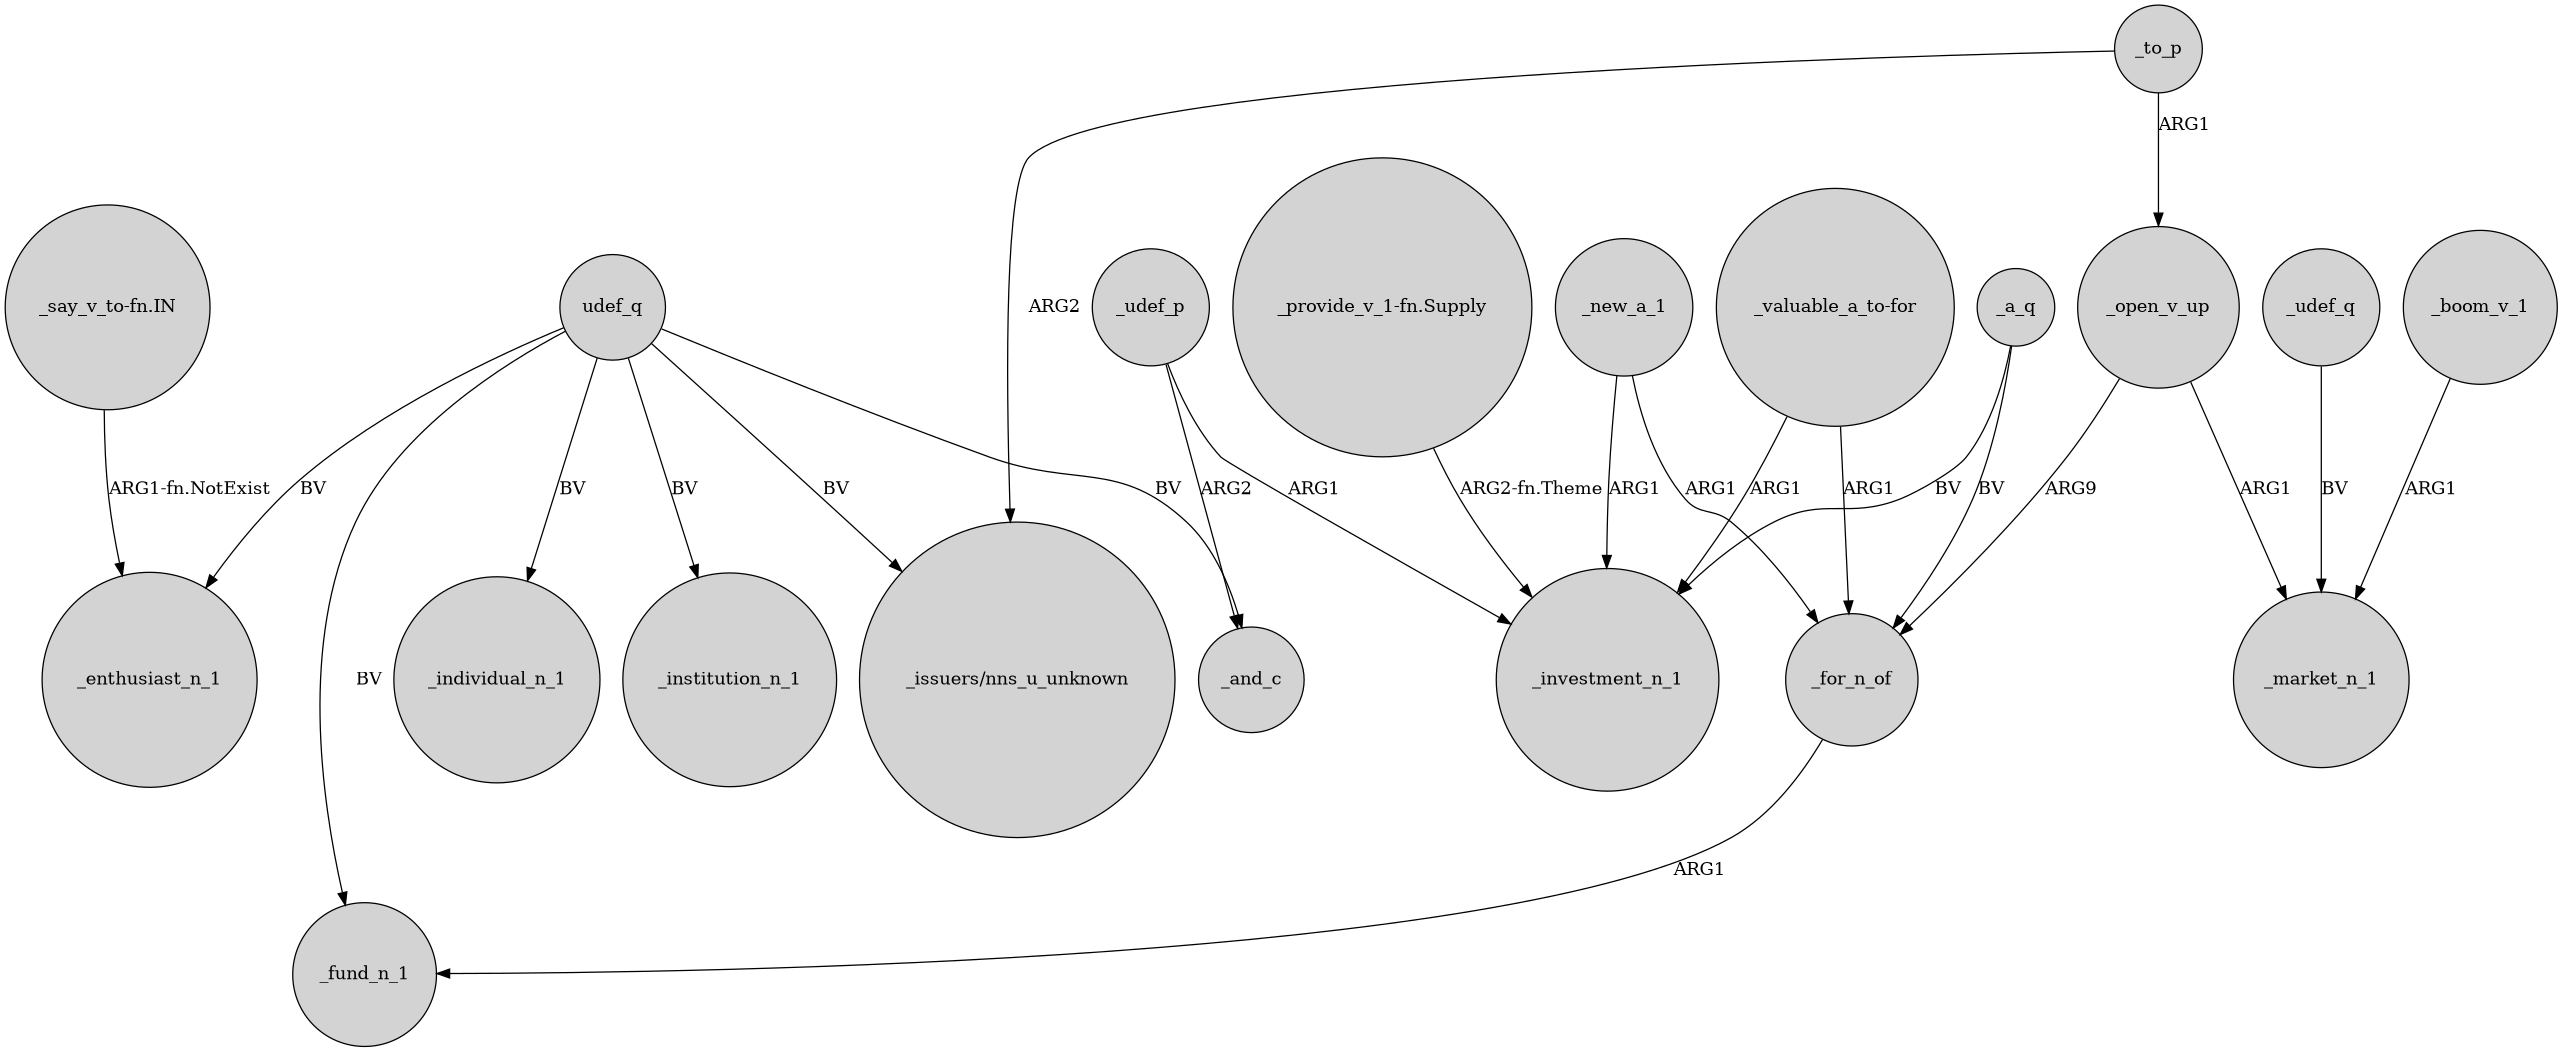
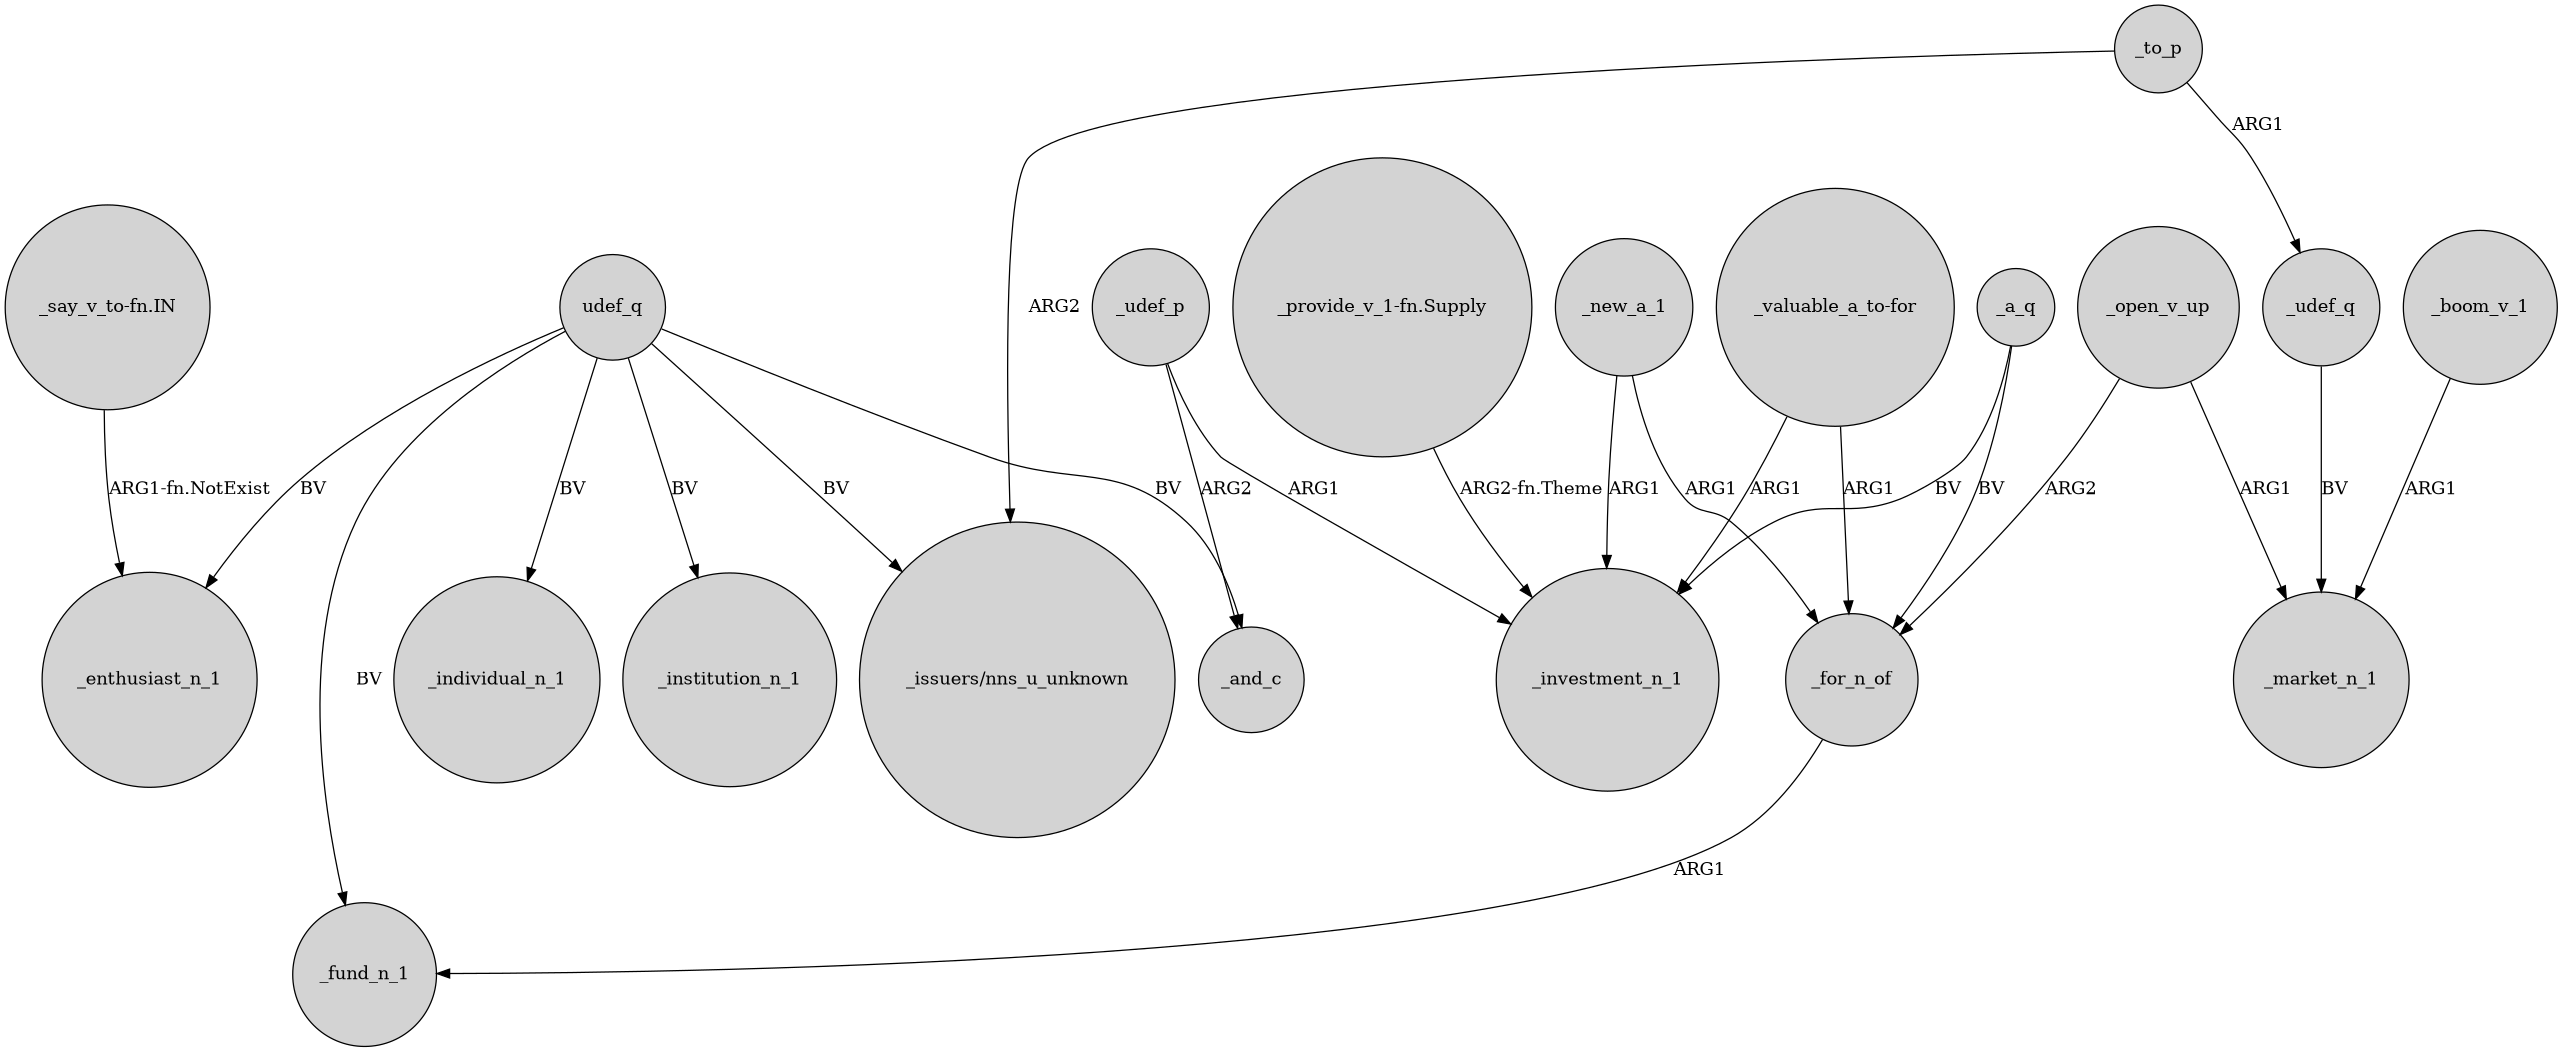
edge "_to_p" -> "_open_v_up": now "_to_p" -> "_udef_q"
edge "_open_v_up" -> "_for_n_of": label "ARG9" -> "ARG2"
